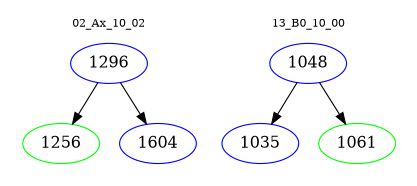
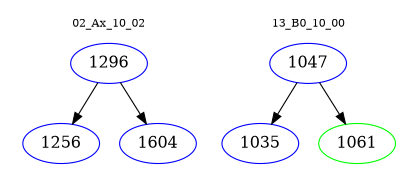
node "1048": label "1048" -> "1047"
node "1256": color green -> blue
